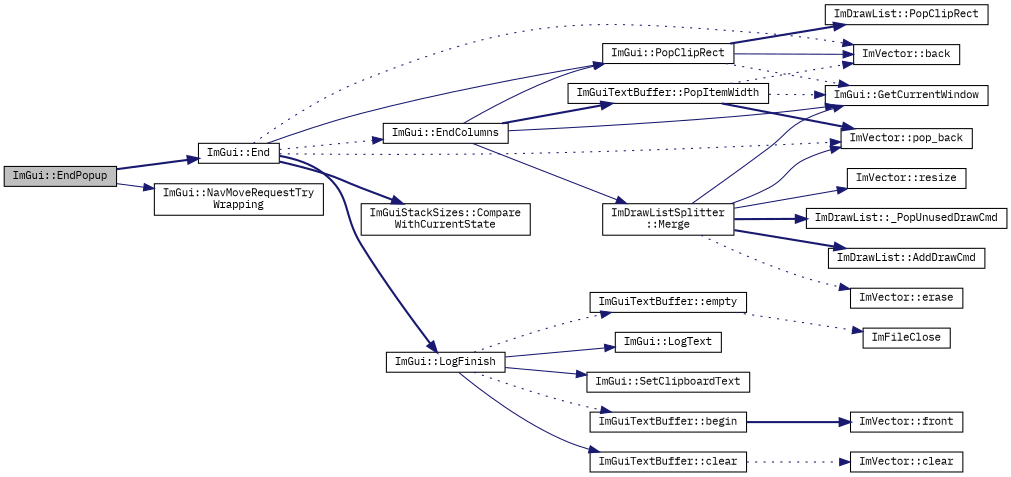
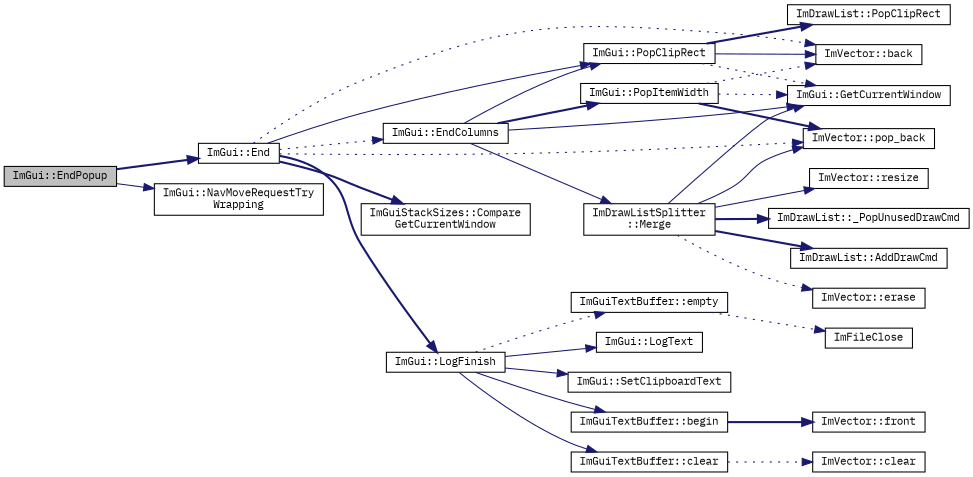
node "ImGuiTextBuffer::PopItemWidth": label "ImGuiTextBuffer::PopItemWidth" -> "ImGui::PopItemWidth"
node "ImGuiStackSizes::Compare WithCurrentState": label "ImGuiStackSizes::Compare WithCurrentState" -> "ImGuiStackSizes::Compare GetCurrentWindow"
edge "ImGui::LogFinish" -> "ImGuiTextBuffer::begin": style dotted -> solid
